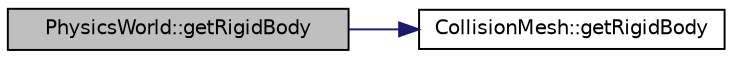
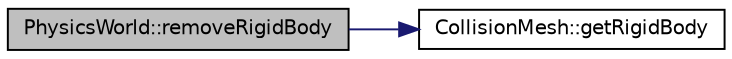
node "PhysicsWorld::getRigidBody": label "PhysicsWorld::getRigidBody" -> "PhysicsWorld::removeRigidBody"
